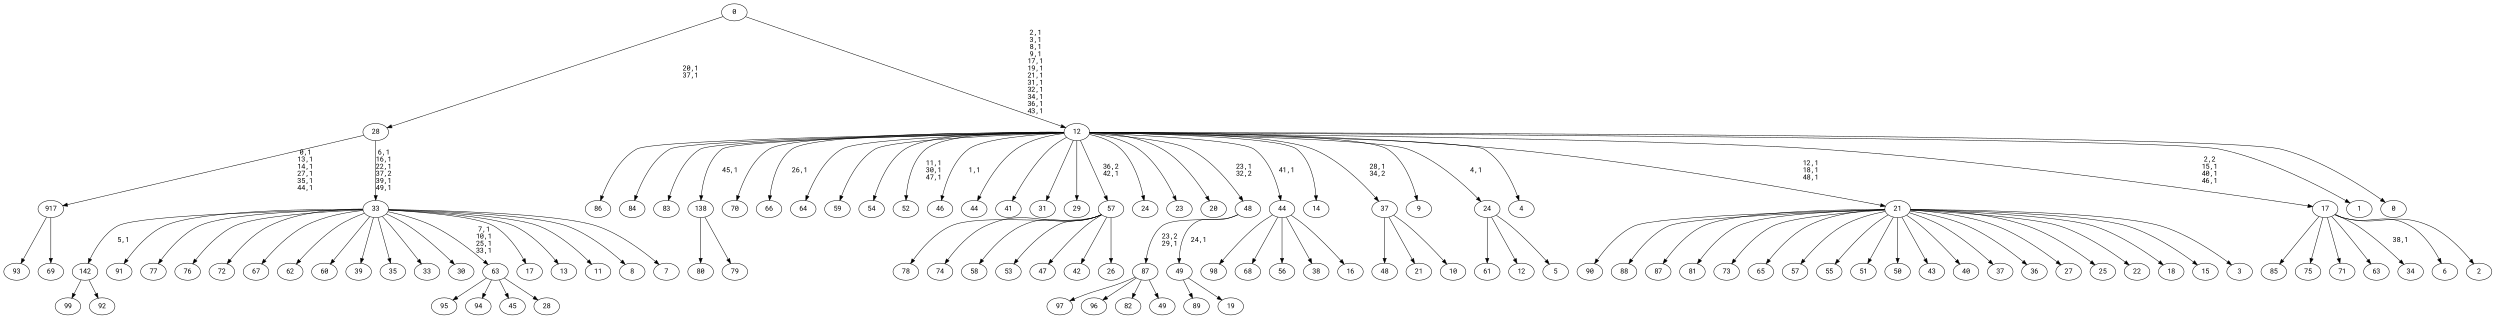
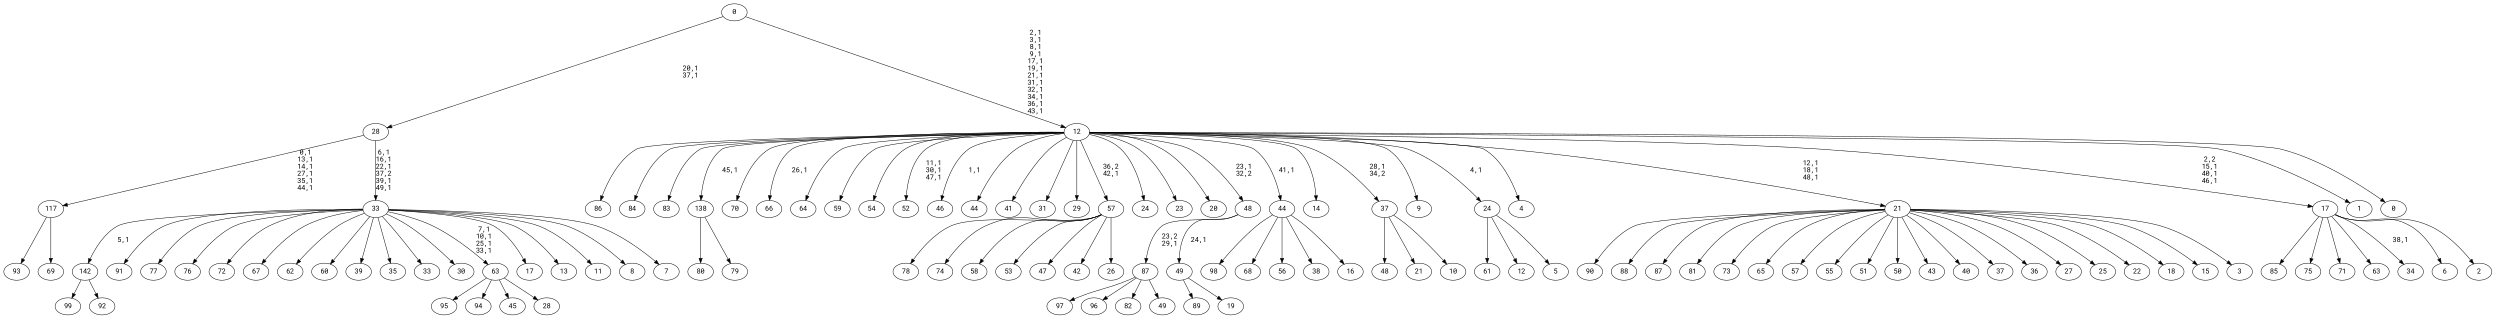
node "917": label "917" -> "117"
